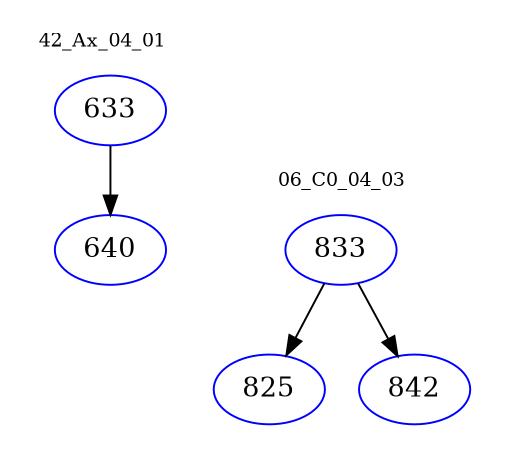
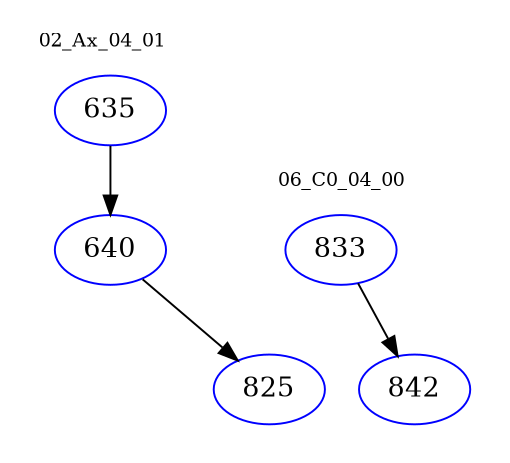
cluster "42_Ax_04_01": label "42_Ax_04_01" -> "02_Ax_04_01"
node "633": label "633" -> "635"
cluster "06_C0_04_03": label "06_C0_04_03" -> "06_C0_04_00"
edge "833" -> "825": now "640" -> "825"
